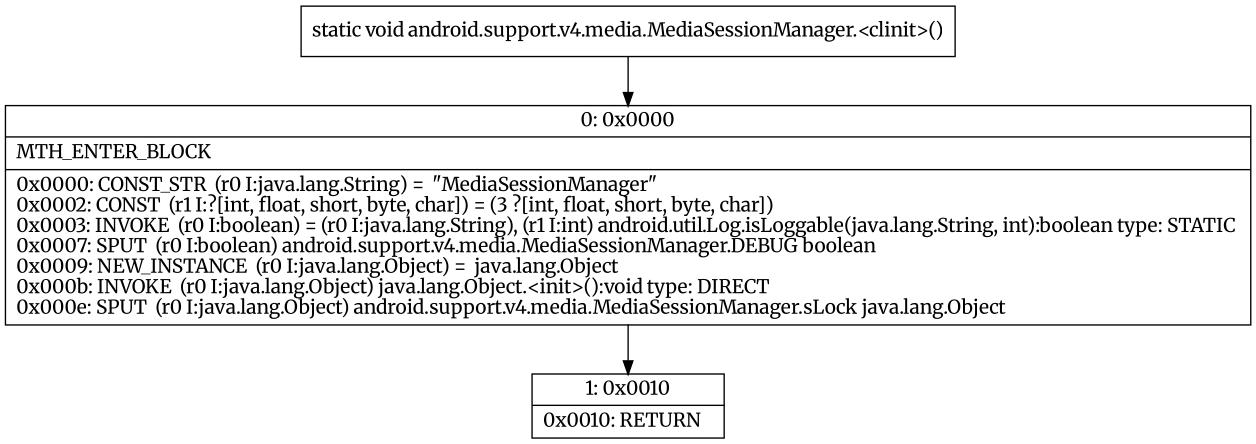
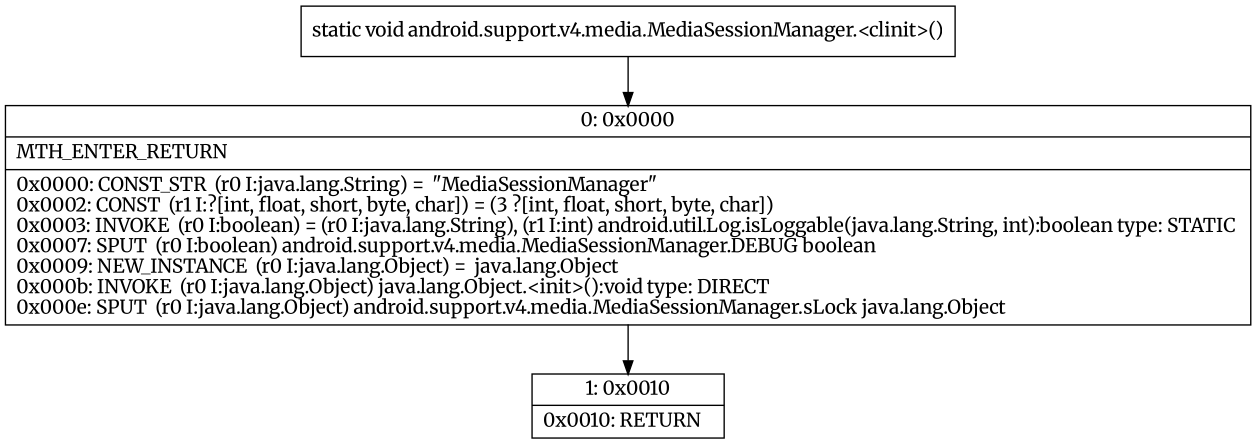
node "0: 0x0000": text "MTH_ENTER_BLOCK" -> "MTH_ENTER_RETURN"
